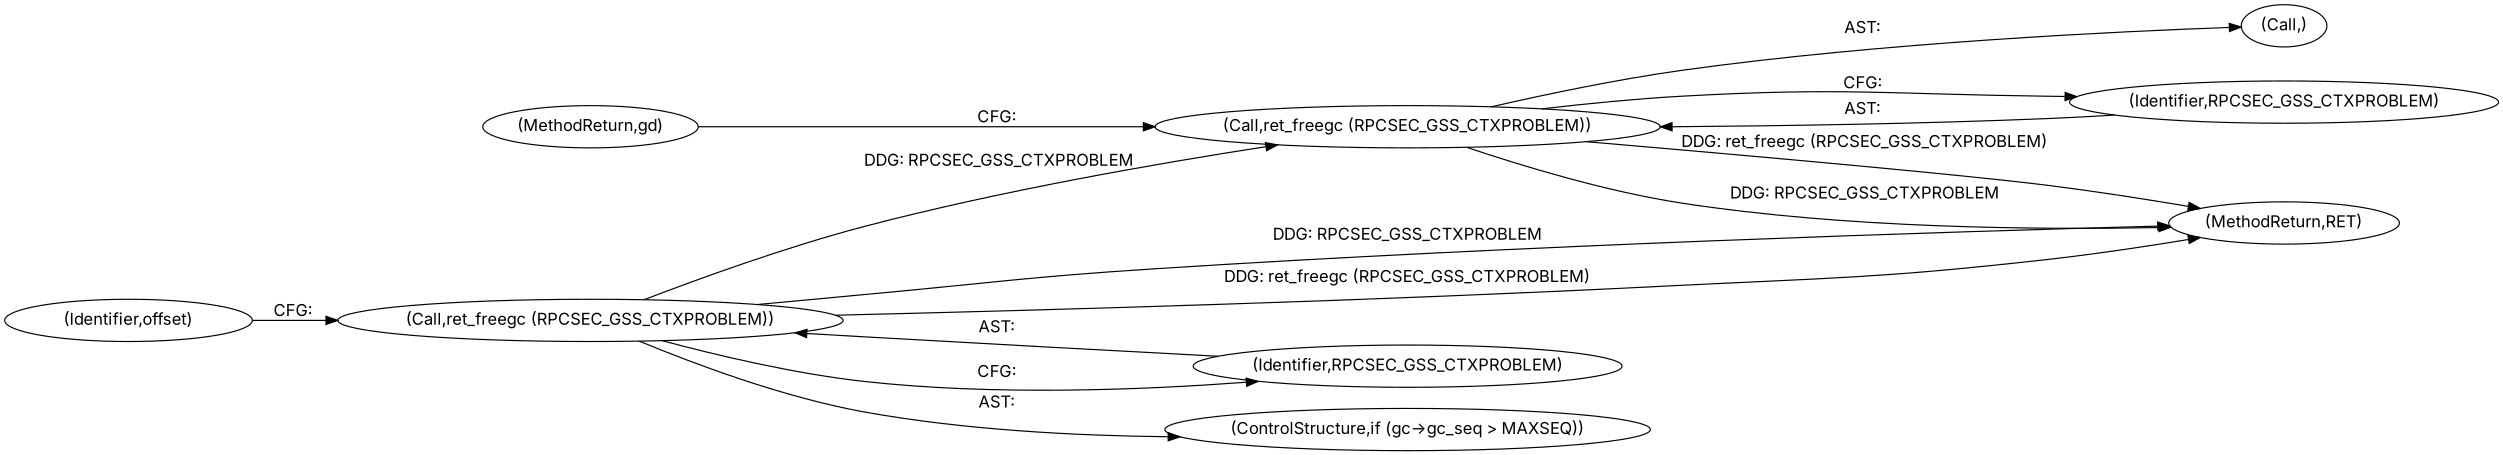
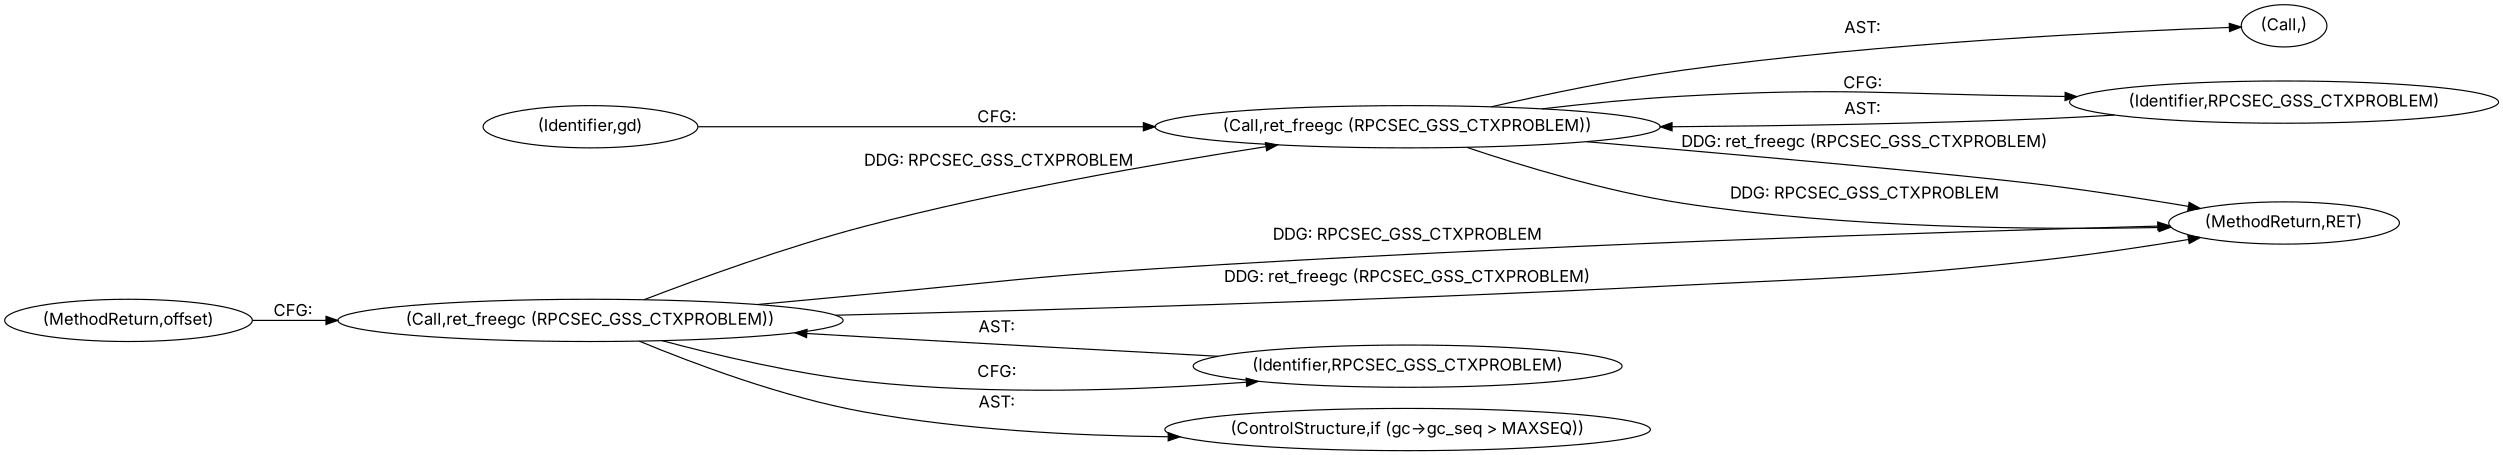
node "(MethodReturn,gd)": label "(MethodReturn,gd)" -> "(Identifier,gd)"
node "(Identifier,offset)": label "(Identifier,offset)" -> "(MethodReturn,offset)"
